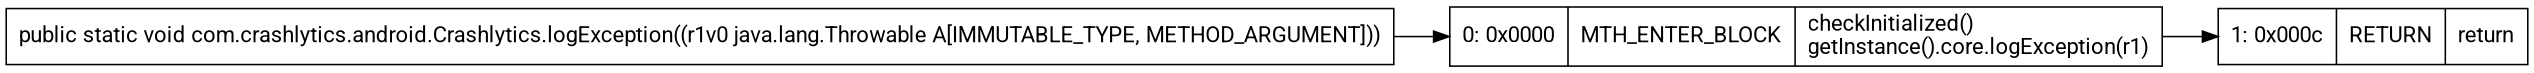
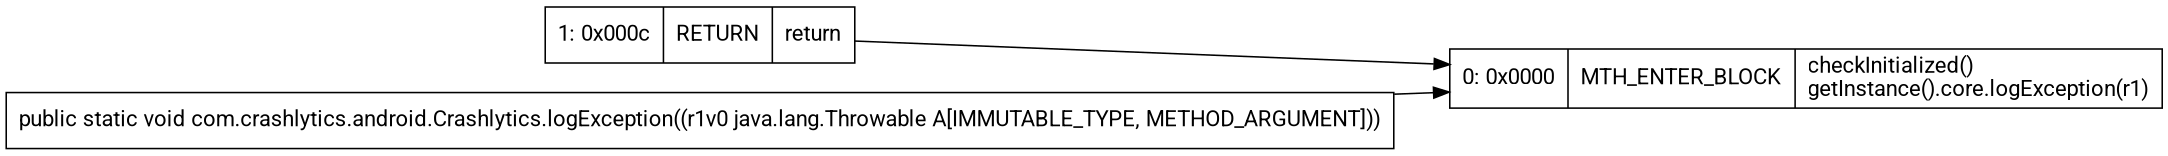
edge "0: 0x0000" -> "1: 0x000c": reversed
